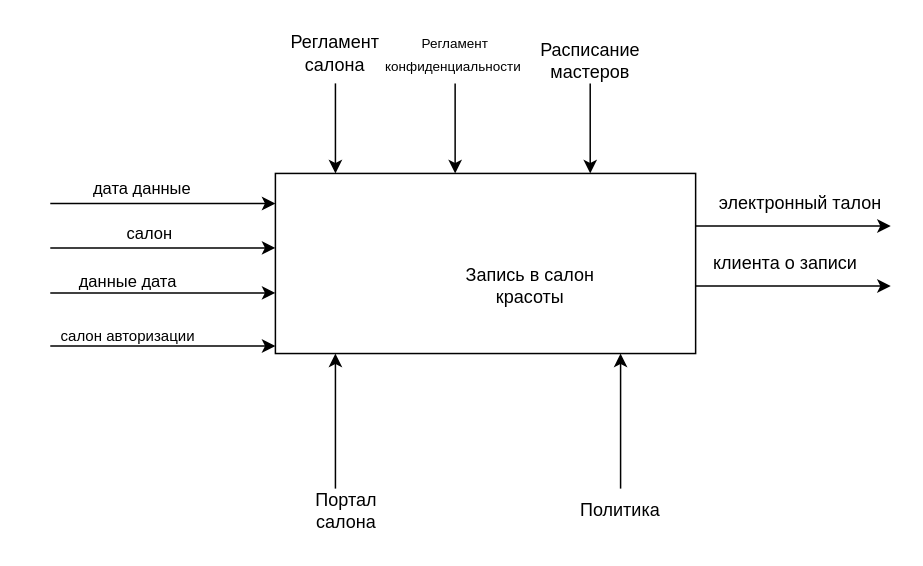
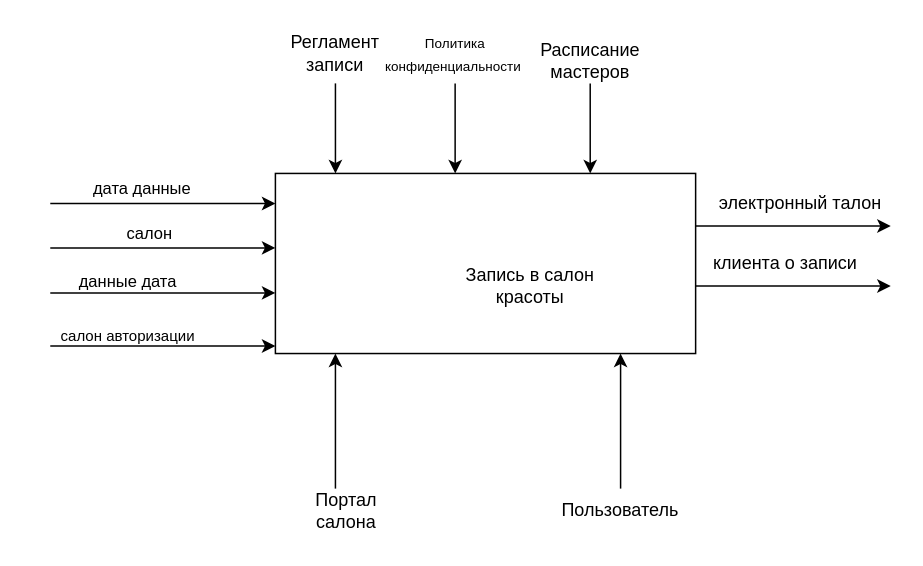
node "Регламент салона": label "Регламент салона" -> "Регламент записи"
node "Регламент конфиденциальности": label "Регламент конфиденциальности" -> "Политика конфиденциальности"
node "Политика": label "Политика" -> "Пользователь"
